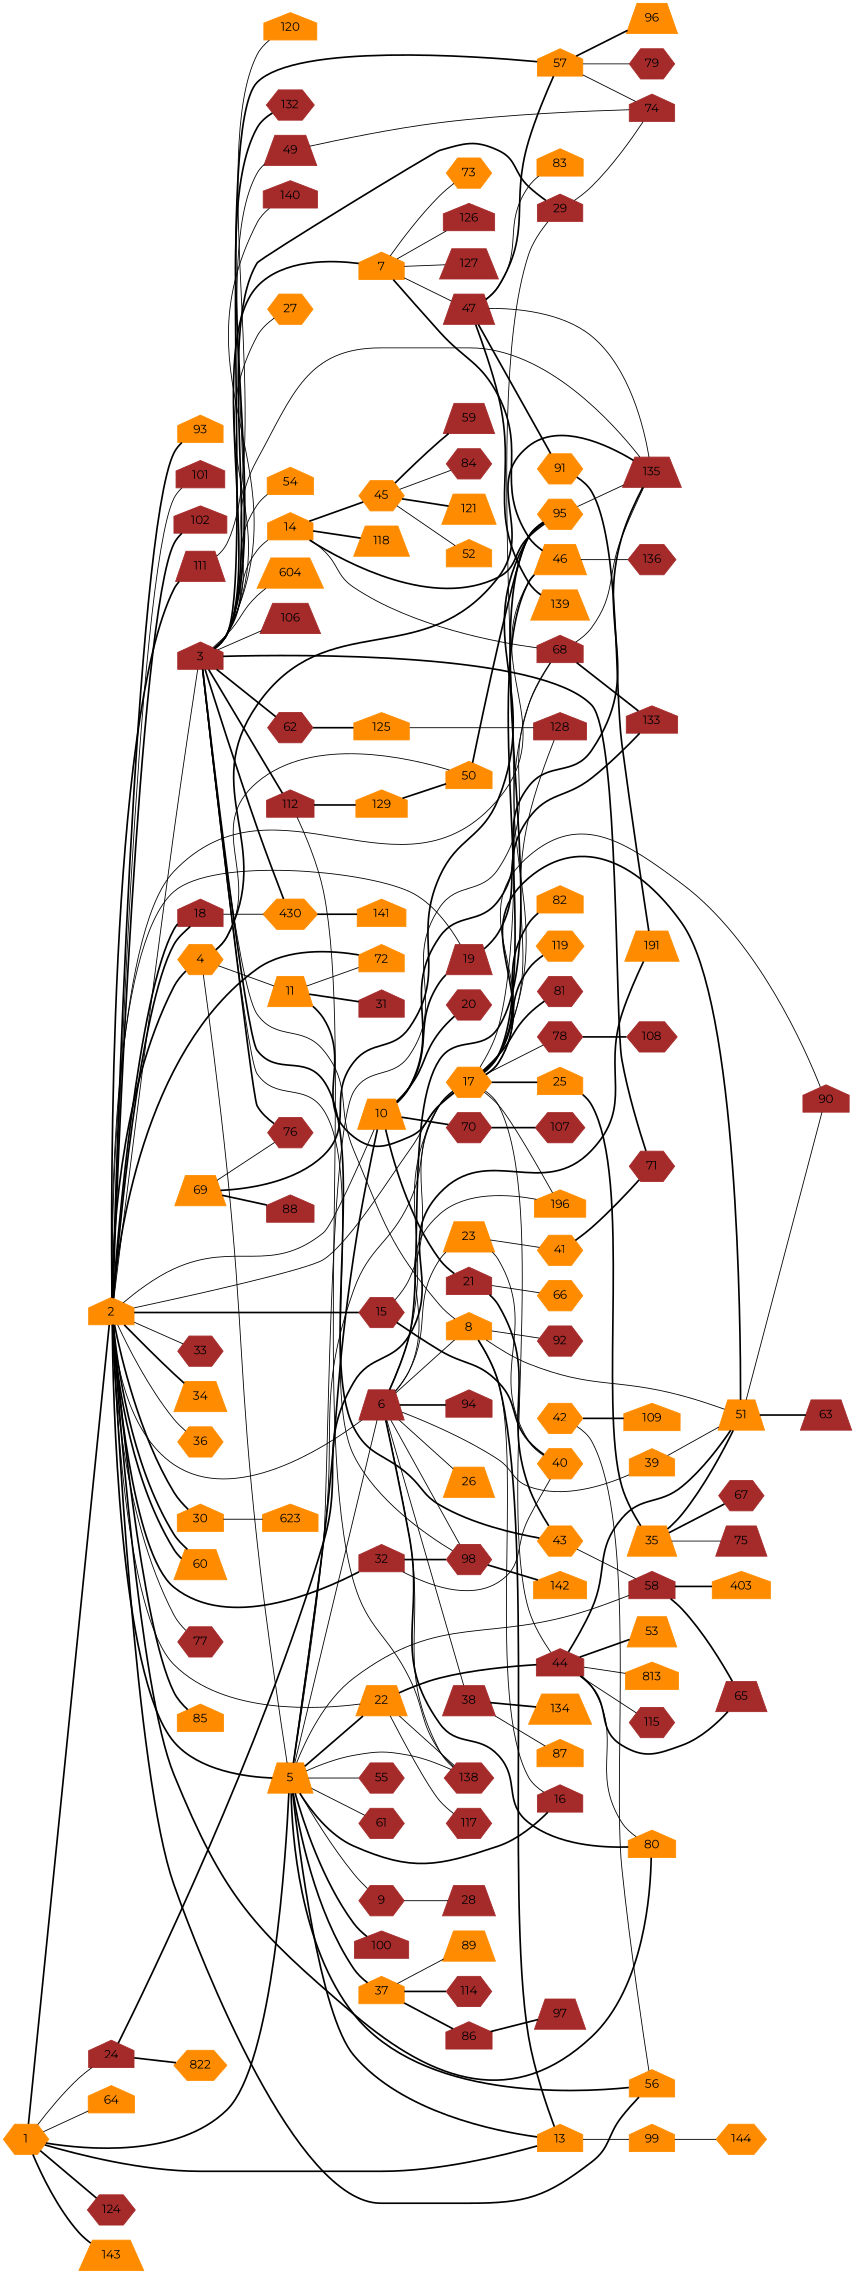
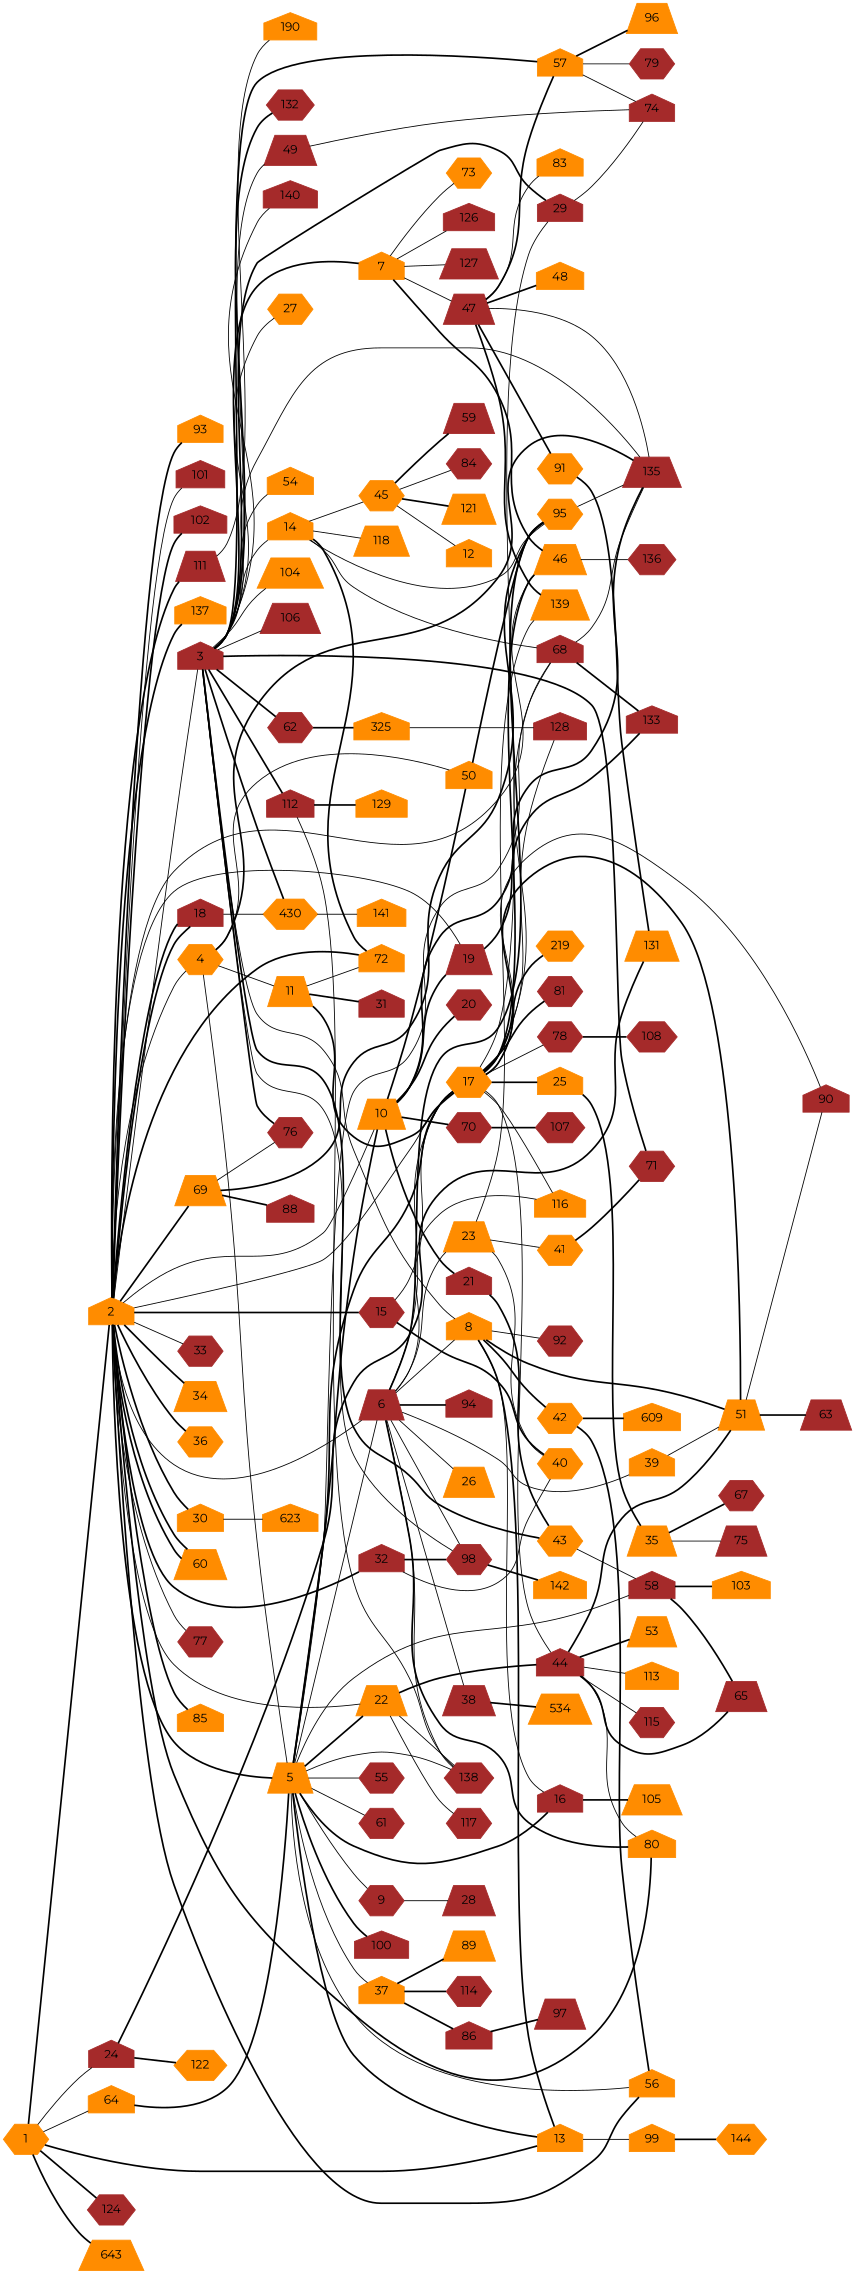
node "120": label "120" -> "190"
node "48": added
edge "45" -- "14": style bold -> solid
edge "14" -- "118": style bold -> solid
node "52": label "52" -> "12"
node "604": label "604" -> "104"
edge "95" -- "14": style bold -> solid
node "137": added
node "125": label "125" -> "325"
edge "14" -- "72": added
edge "50" -- "129": now "50" -- "10"
edge "139" -- "23": added
node "82": removed
edge "430" -- "141": style bold -> solid
node "119": label "119" -> "219"
node "191": label "191" -> "131"
edge "4" -- "2": style bold -> solid
node "196": label "196" -> "116"
edge "69" -- "2": added
edge "17" -- "5": style solid -> bold
node "66": removed
edge "8" -- "42": added
edge "2" -- "36": style solid -> bold
edge "8" -- "51": style solid -> bold
node "109": label "109" -> "609"
edge "51" -- "35": removed
node "403": label "403" -> "103"
node "813": label "813" -> "113"
node "134": label "134" -> "534"
edge "42" -- "56": style solid -> bold
node "87": removed
node "105": added
edge "5" -- "37": style bold -> solid
edge "89" -- "37": style solid -> bold
edge "5" -- "56": style bold -> solid
edge "5" -- "1": now "5" -- "64"
node "822": label "822" -> "122"
edge "99" -- "144": style solid -> bold
node "143": label "143" -> "643"
